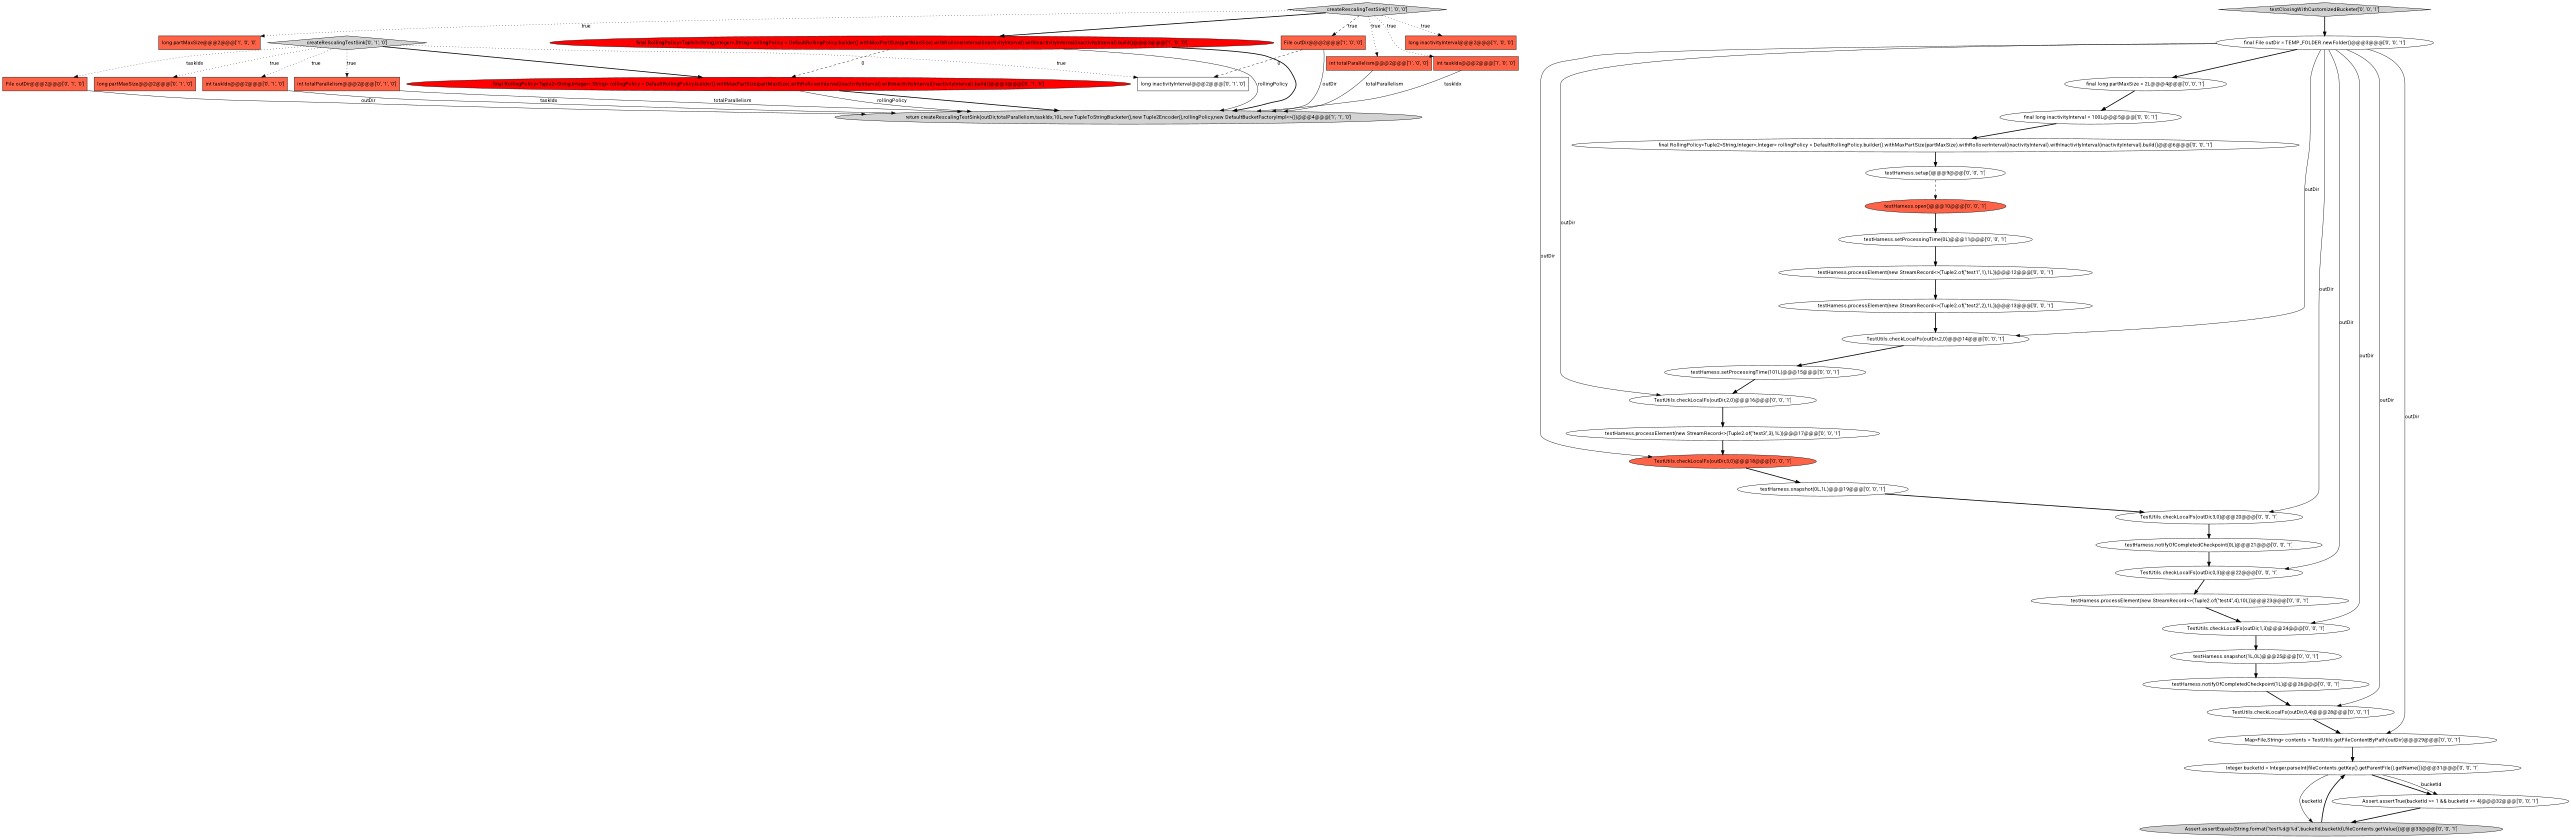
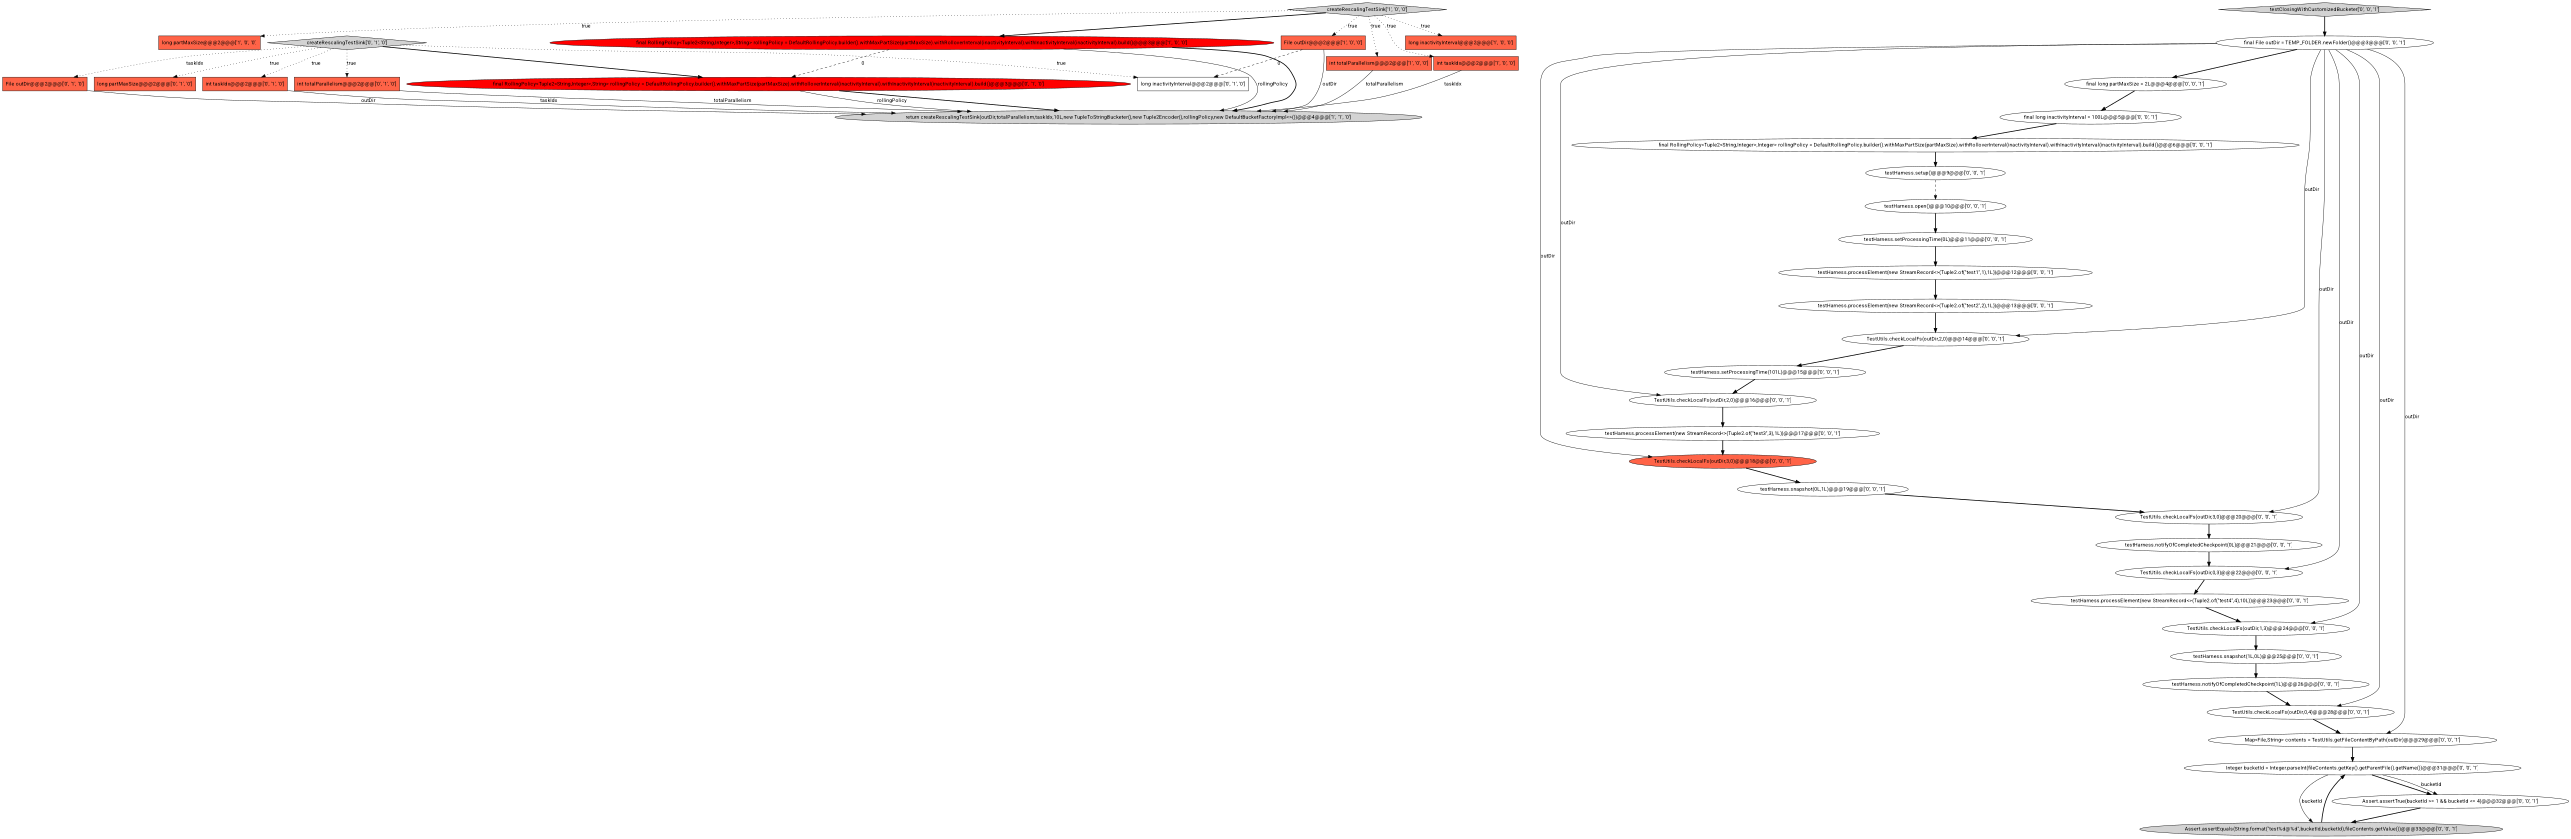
edge "createRescalingTestSink['1', '0', '0']" -> "File outDir@@@2@@@['1', '0', '0']": style dashed -> dotted
node "testHarness.open()@@@10@@@['0', '0', '1']": fillcolor tomato -> white
